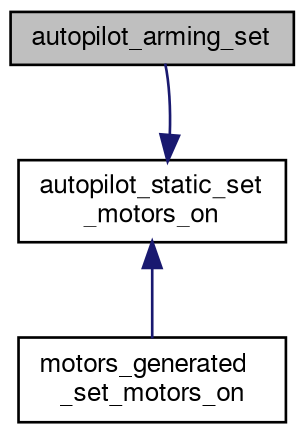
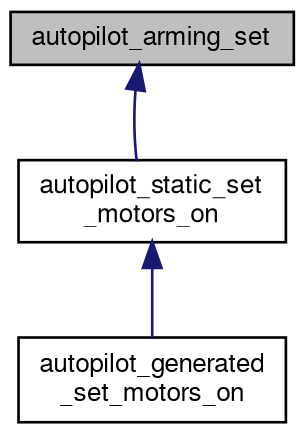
edge "autopilot_arming_set" -> "autopilot_static_set _motors_on": reversed
node "motors_generated _set_motors_on": label "motors_generated _set_motors_on" -> "autopilot_generated _set_motors_on"
